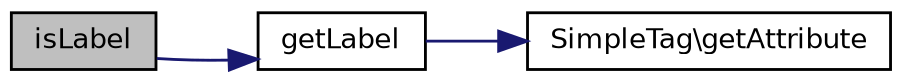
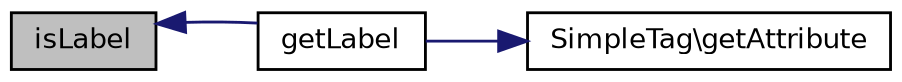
edge "isLabel" -> "getLabel": reversed
